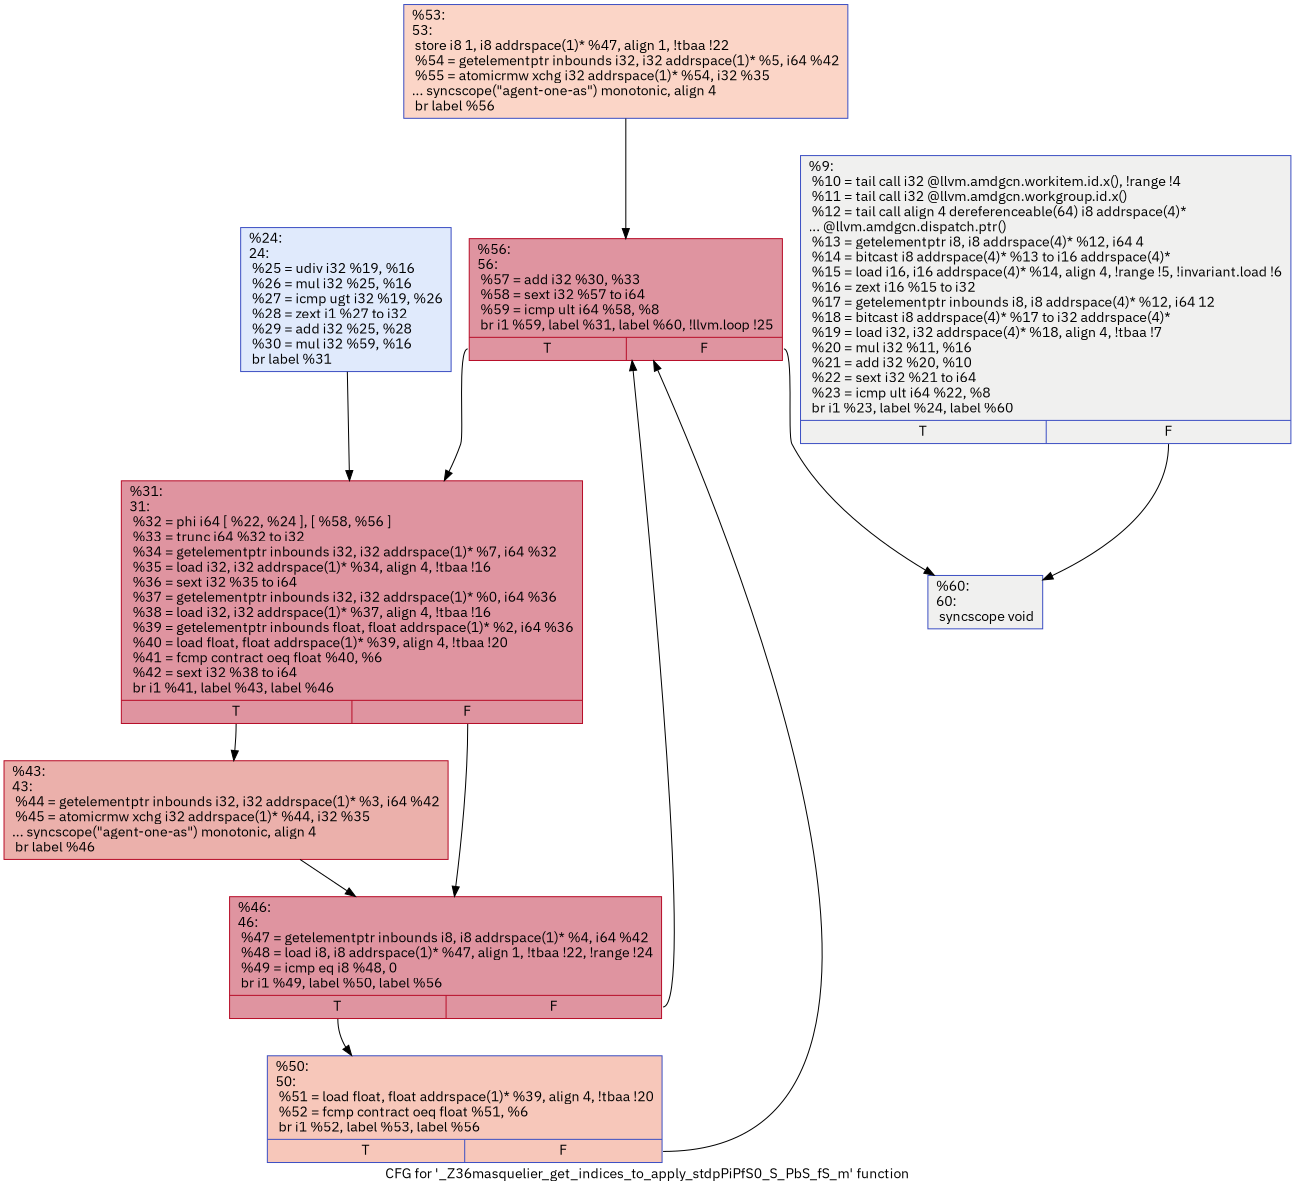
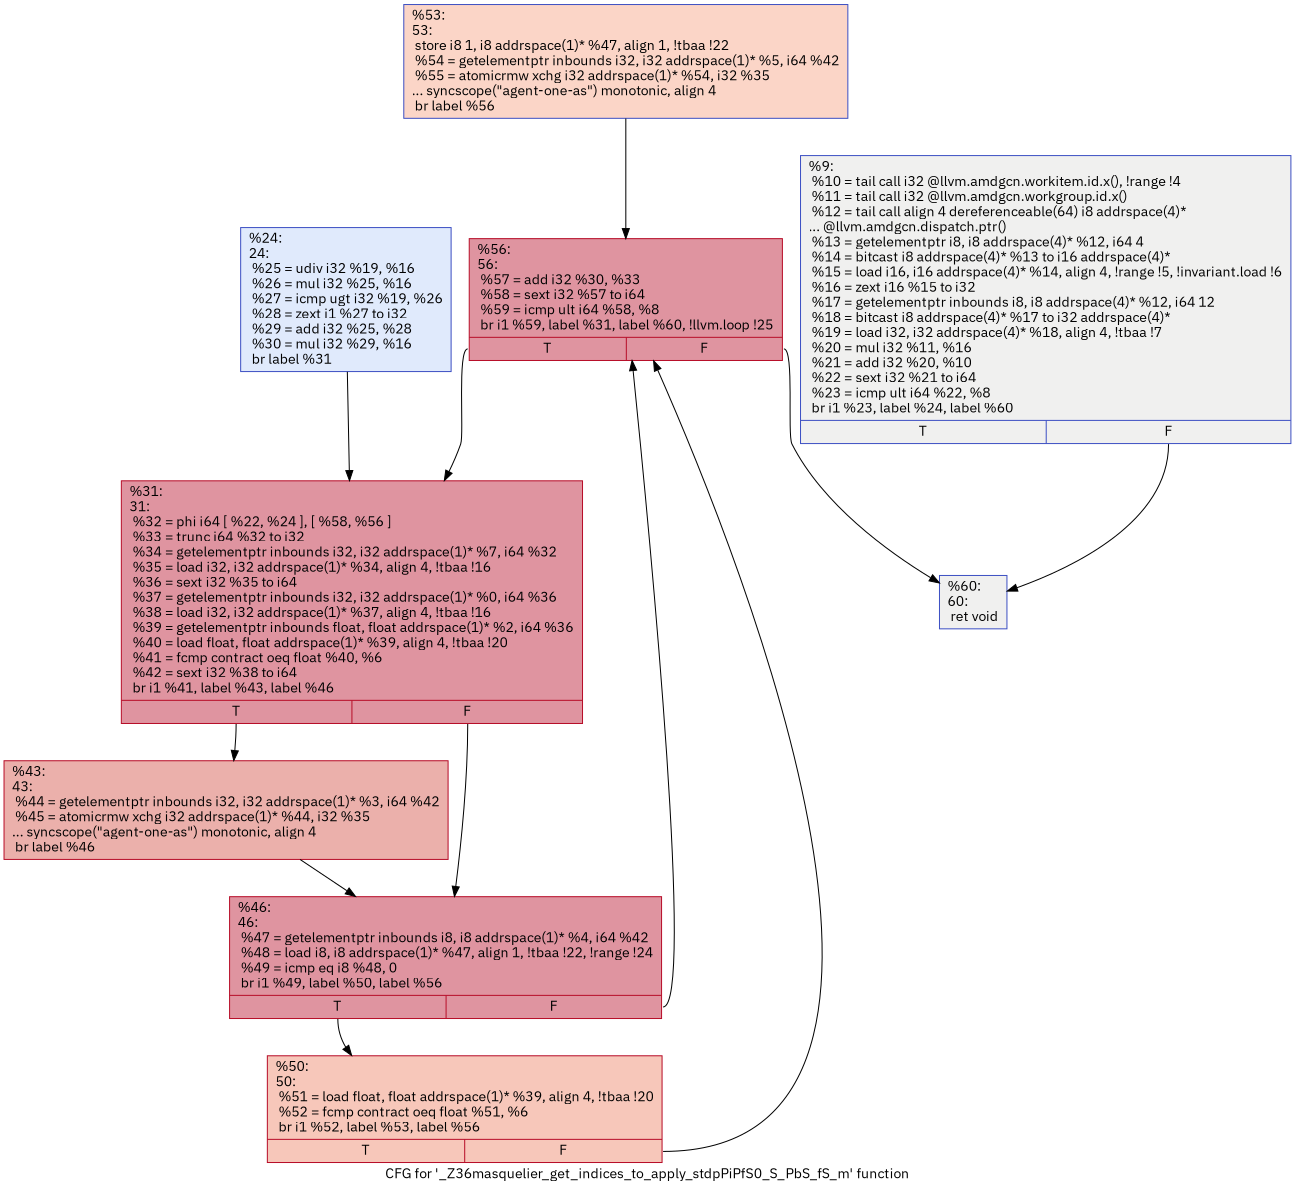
node "%24:": text "%30 = mul i32 %59, %16" -> "%30 = mul i32 %29, %16"
node "%60:": text "syncscope void" -> "ret void"
node "%50:": color #3d50c3ff -> #b70d28ff
